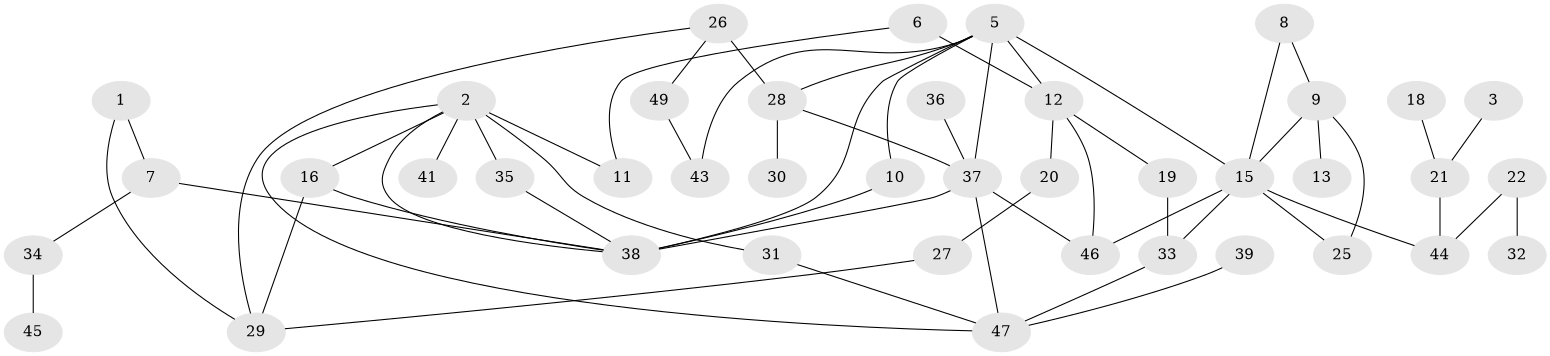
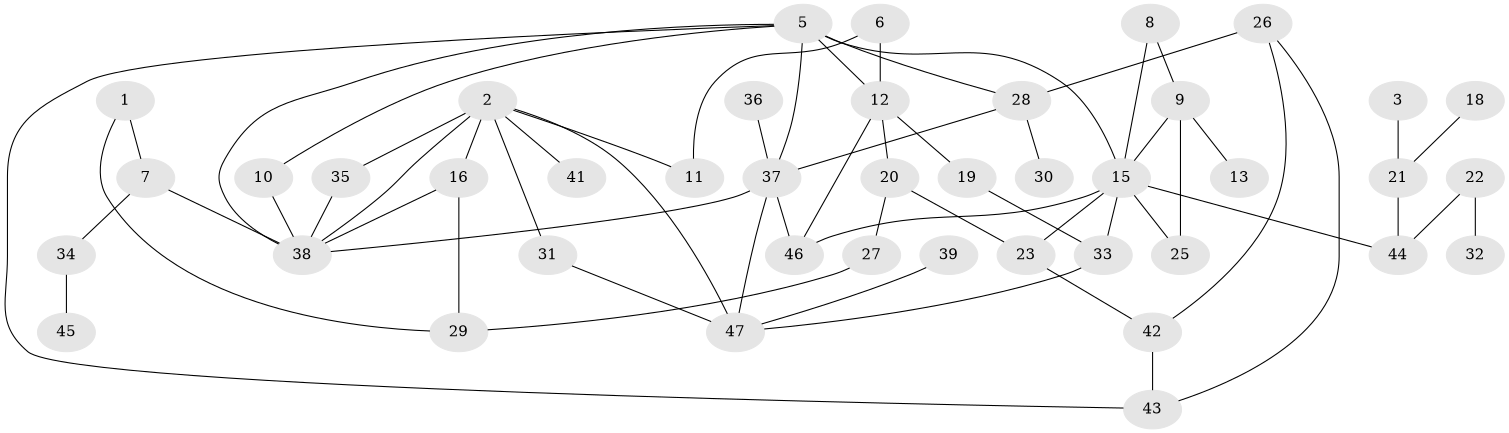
edge "26" -- "29": now "26" -- "43"
node "49": label "49" -> "42"
node "23": added
